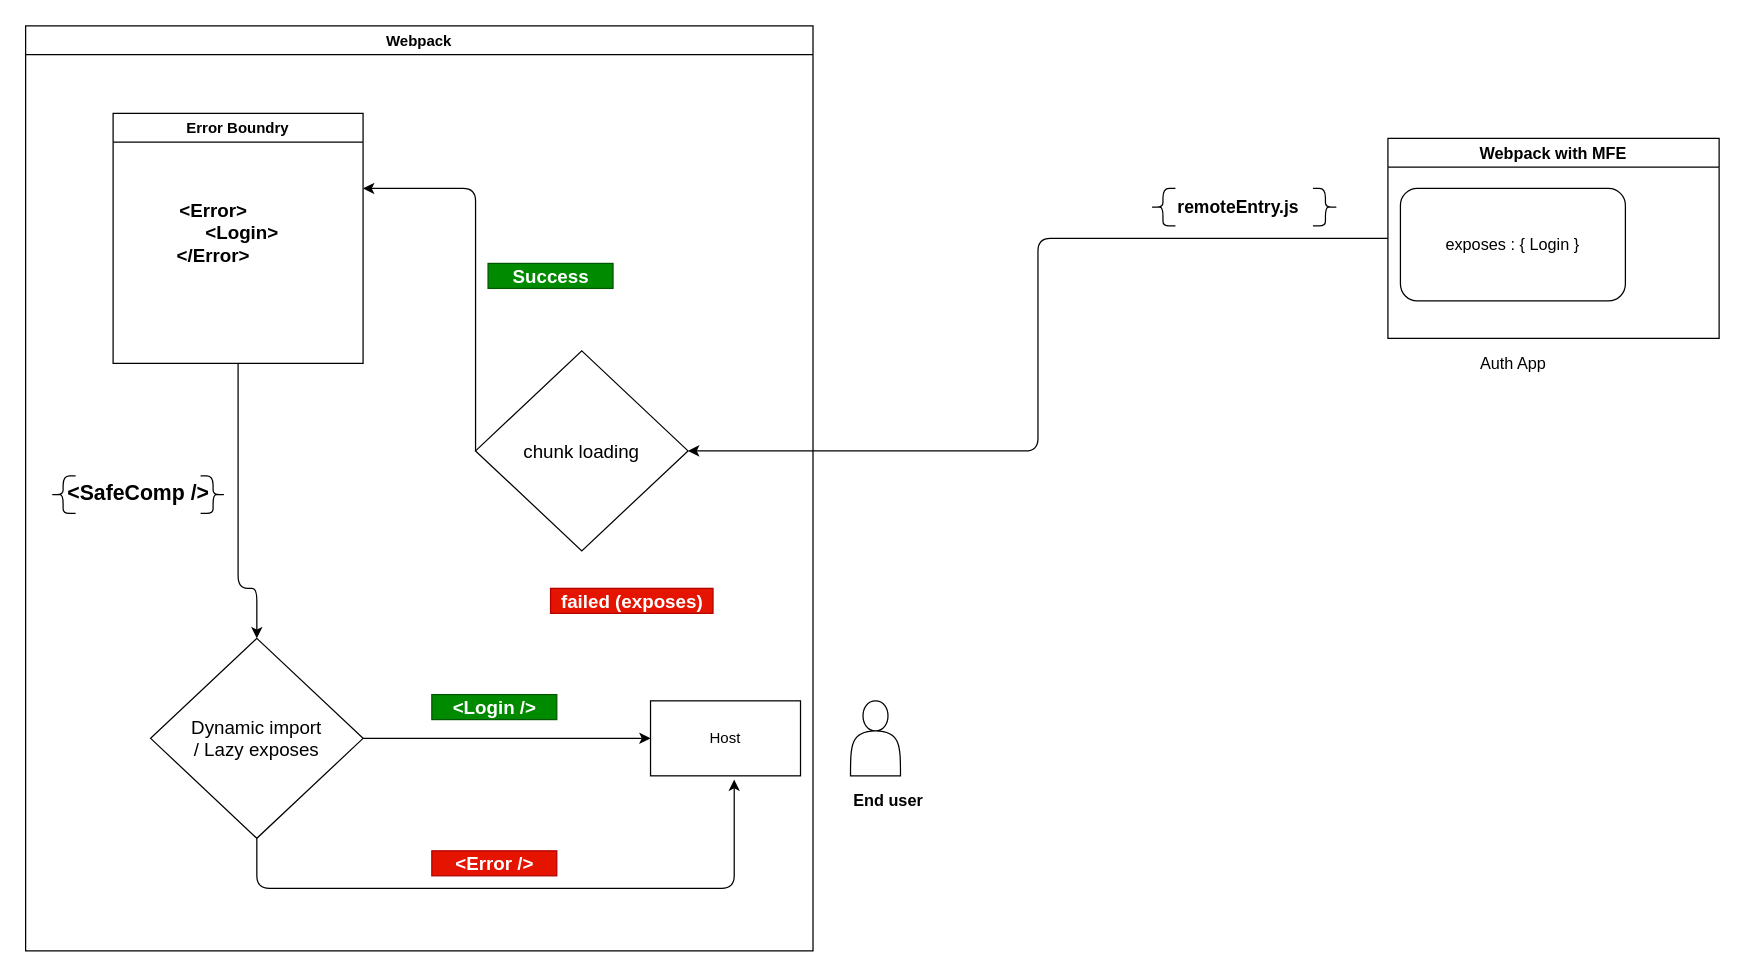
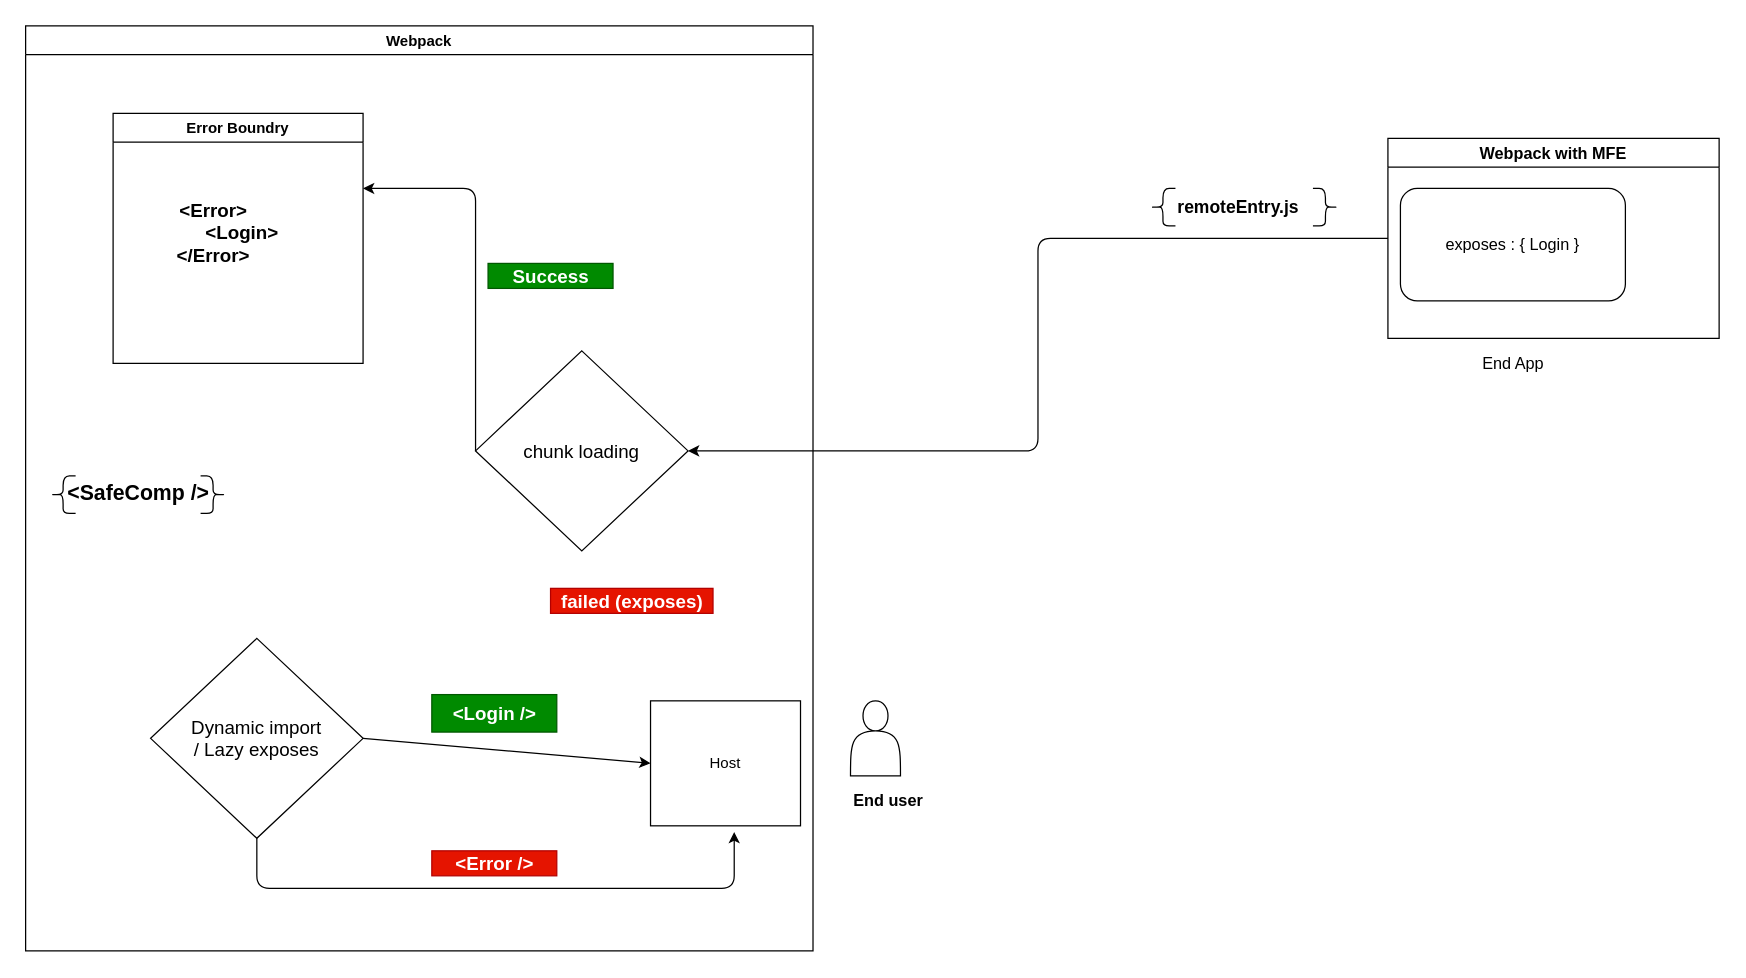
node "Auth App": label "Auth App" -> "End App"
edge "Error Boundry" -> "Dynamic import / Lazy exposes": removed
node "<Login />": size 125x25 -> 125x38
node "Host": size 150x75 -> 150x125
